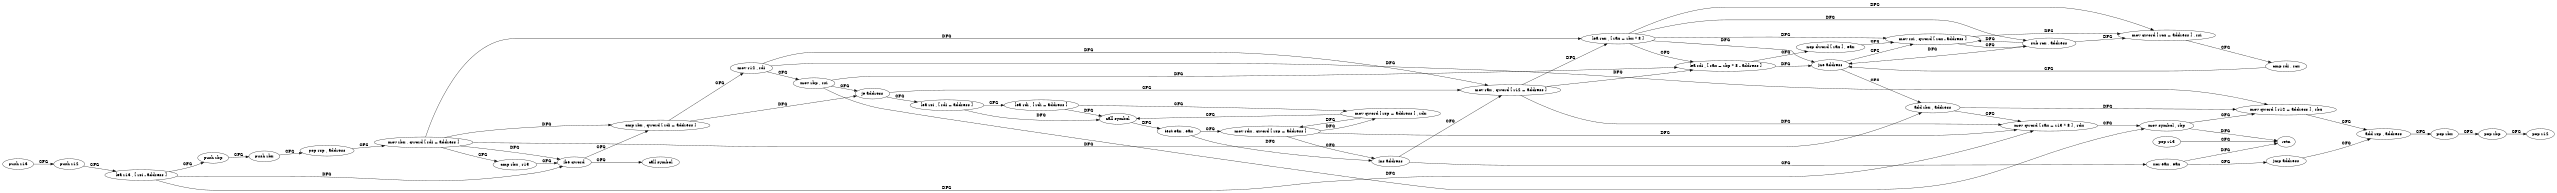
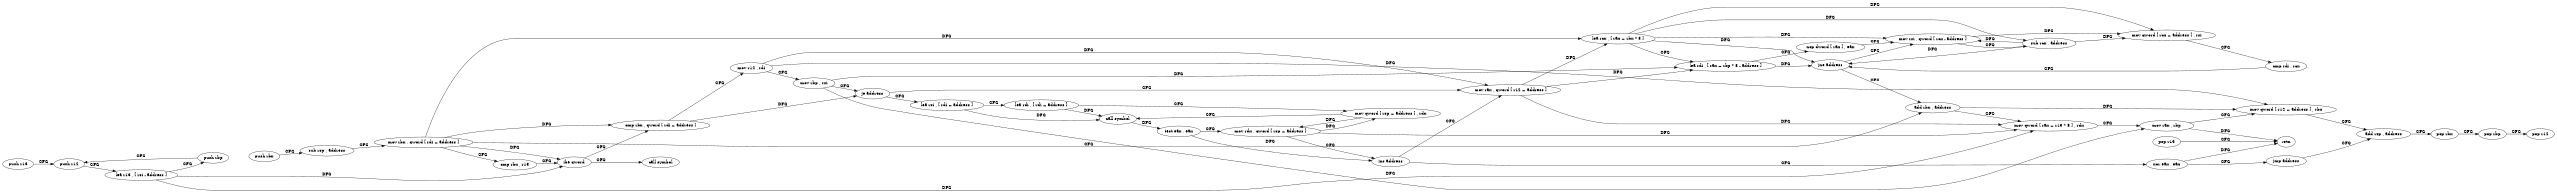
node "mov symbol , rbp": label "mov symbol , rbp" -> "mov rax , rbp"
edge "mov rbx , qword [ rdi + address ]" -> "add rbx , address": label "DFG" -> "CFG"
node "pop rsp , address": label "pop rsp , address" -> "sub rsp , address"
edge "push rbp" -> "push rbx": now "push rbp" -> "push r12"
